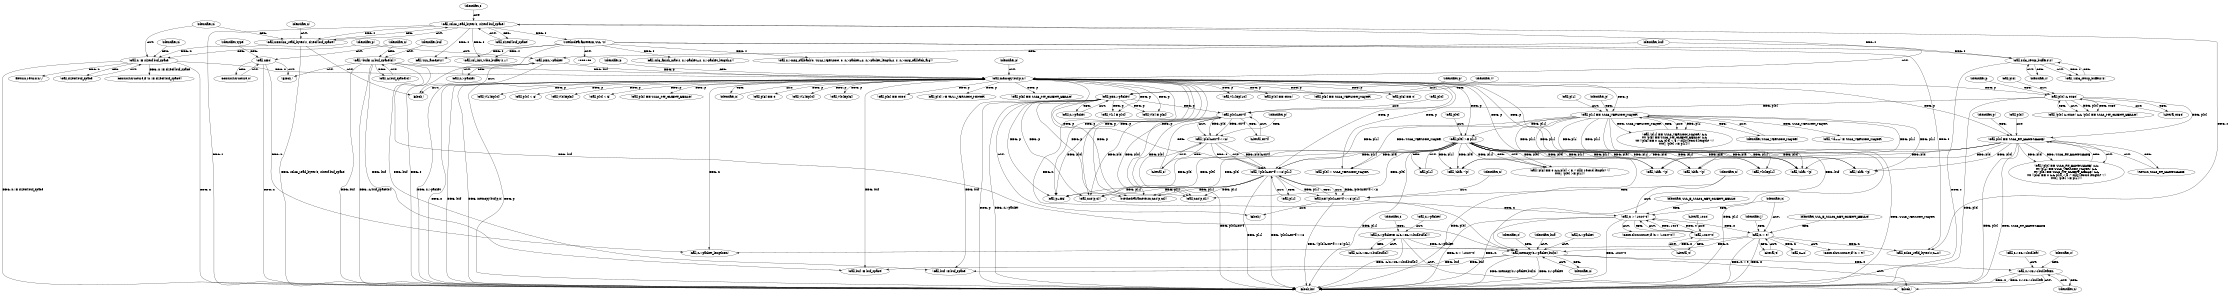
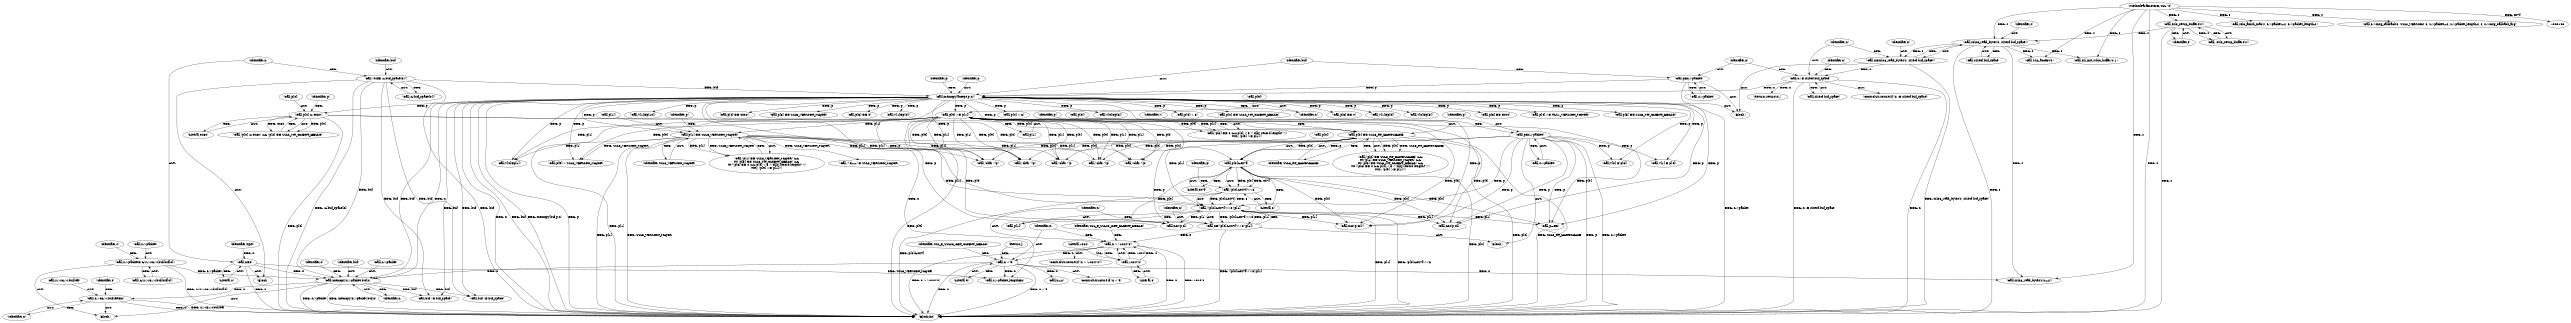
edge "(Call,ssl23_read_bytes(s, sizeof buf_space))" -> "(MethodParameterIn,SSL *s)": reversed
edge "(Identifier,type)" -> "(Call,n=0)": label "CFG: " -> "DDG: n"
edge "(MethodParameterIn,SSL *s)" -> "1000143": label "AST: " -> "DDG: 0x7f"
edge "(Call,n != sizeof buf_space)" -> "(ControlStructure,if (n != sizeof buf_space))": label "DDG: n != sizeof buf_space" -> "AST: "
node "(ControlStructure,0)": label "(ControlStructure,0)" -> "(Literal,0)"
node "(Call,memcpy(buf,p,n))": label "(Call,memcpy(buf,p,n))" -> "(Call,memcpy(accept,p,n))"
edge "(Call,p[1] == SSL3_VERSION_MAJOR)" -> "(Call,p[9] >= p[1])": reversed
edge "(Call,p[0] == SSL3_RT_HANDSHAKE)" -> "(Call,p[0]&0x7f)": added, label "DDG: p[0]"
edge "(Call,n=0)" -> "(Call,s->packet_length=n)": label "DDG: n" -> "DDG: SSL3_VERSION_MAJOR"
node "(Return,SSL3_RT_HANDSHAKE)": label "(Return,SSL3_RT_HANDSHAKE)" -> "(Identifier,SSL3_RT_HANDSHAKE)"
node "(MethodParameterIn,n2s(p,csl))": label "(MethodParameterIn,n2s(p,csl))" -> "(Call,n2s(p,csl))"
node "(Identifier,j)": label "(Identifier,j)" -> "(Return,j)"
edge "(Literal,1024)" -> "(Call,1024*4)": label "AST: " -> "SSL: "
edge "(Call,n=0)" -> "(Call,memcpy(s->packet,buf,n))": added, label "DDG: n"
edge "(Call,p[0]&0x7f)" -> "(Block,int)": added, label "DDG: p[0]"
